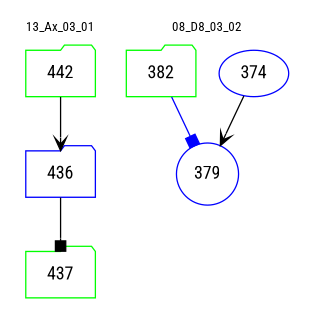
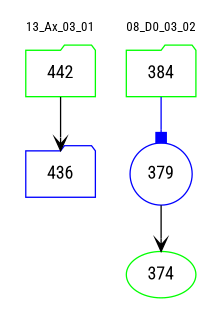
cluster "08_D8_03_02": label "08_D8_03_02" -> "08_D0_03_02"
node "382": label "382" -> "384"
node "374": color blue -> green
edge "374" -> "379": reversed
node "437": removed
